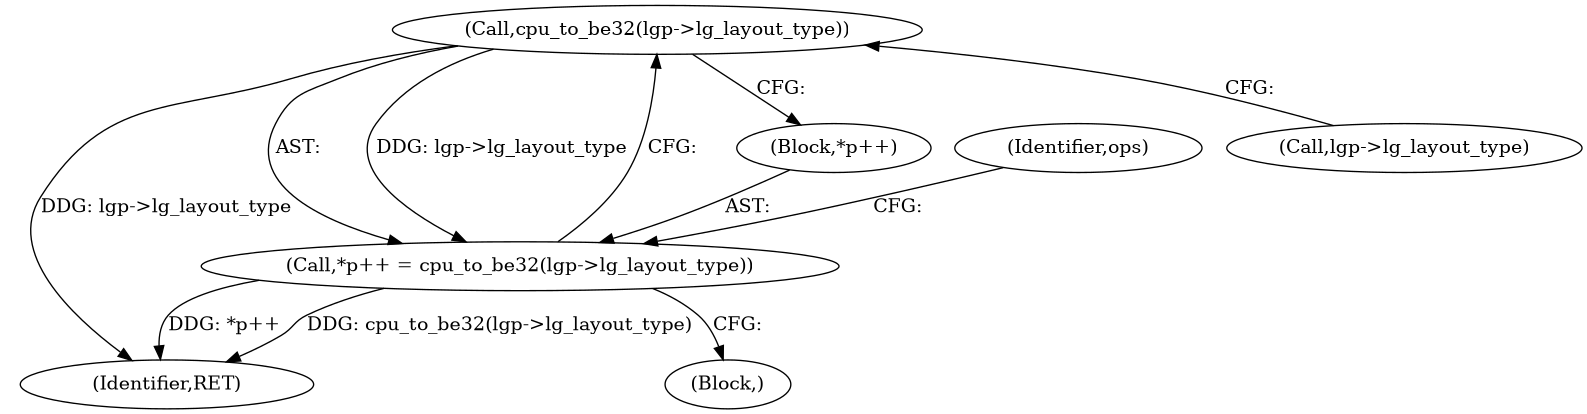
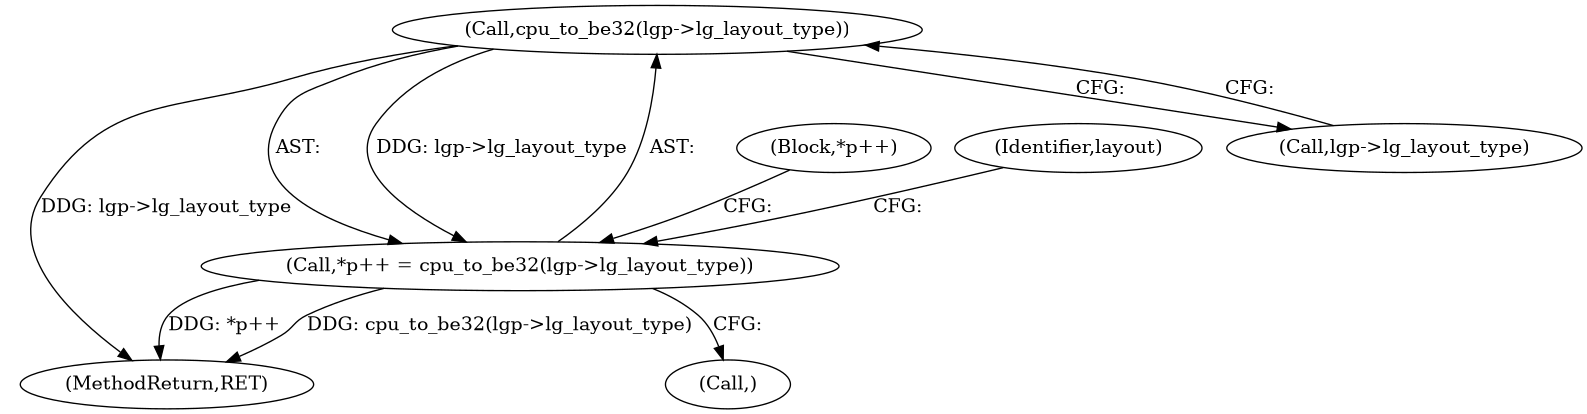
edge "(Call,cpu_to_be32(lgp->lg_layout_type))" -> "(Block,*p++)": now "(Call,cpu_to_be32(lgp->lg_layout_type))" -> "(Call,lgp->lg_layout_type)"
edge "(Call,*p++ = cpu_to_be32(lgp->lg_layout_type))" -> "(Call,cpu_to_be32(lgp->lg_layout_type))": label "CFG: " -> "AST: "
node "(Identifier,ops)": label "(Identifier,ops)" -> "(Identifier,layout)"
edge "(Block,*p++)" -> "(Call,*p++ = cpu_to_be32(lgp->lg_layout_type))": label "AST: " -> "CFG: "
node "(Identifier,RET)": label "(Identifier,RET)" -> "(MethodReturn,RET)"
node "(Block,)": label "(Block,)" -> "(Call,)"
